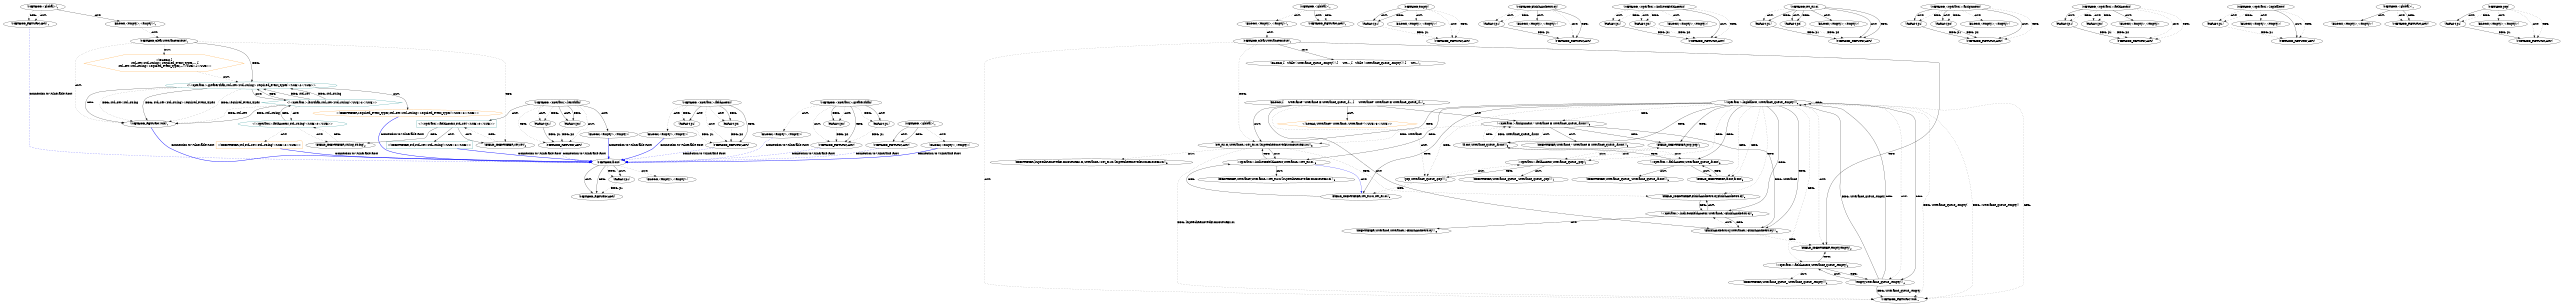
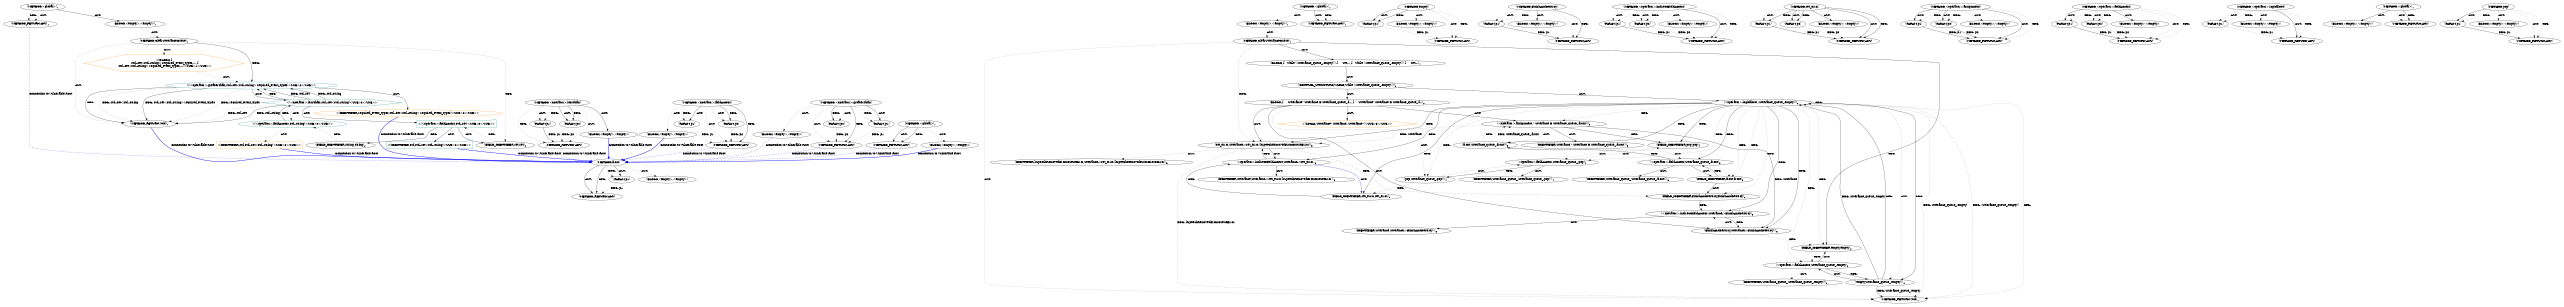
node "(CONTROL_STRUCTURE,WHILE,while (!utterance_queue_.empty()))": added
edge "(METHOD,<operator>.lessThan)" -> "<(<operator>.fieldAccess,std::set)<SUB>2</SUB>>": now "<(<operator>.lessThan,std::set<std::string)<SUB>2</SUB>>" -> "<(<operator>.fieldAccess,std::set)<SUB>2</SUB>>"
edge "<(<operator>.fieldAccess,std::string)<SUB>2</SUB>>" -> "(FIELD_IDENTIFIER,string,string)": removed, label "AST:"
edge "(<operator>.logicalNot,!utterance_queue_.empty())" -> "(FIELD_IDENTIFIER,empty,empty)": label "AST: " -> "CDG: "
edge "(<operator>.indirectFieldAccess,utterance->FinishAndDestroy)" -> "(FIELD_IDENTIFIER,FinishAndDestroy,FinishAndDestroy)": now "(FIELD_IDENTIFIER,front,front)" -> "(FIELD_IDENTIFIER,FinishAndDestroy,FinishAndDestroy)"
edge "(FIELD_IDENTIFIER,empty,empty)" -> "(<operator>.fieldAccess,utterance_queue_.empty)": added, label "CFG:"
edge "(<operator>.fieldAccess,utterance_queue_.empty)" -> "(FIELD_IDENTIFIER,empty,empty)": label "CDG: " -> "AST: "
